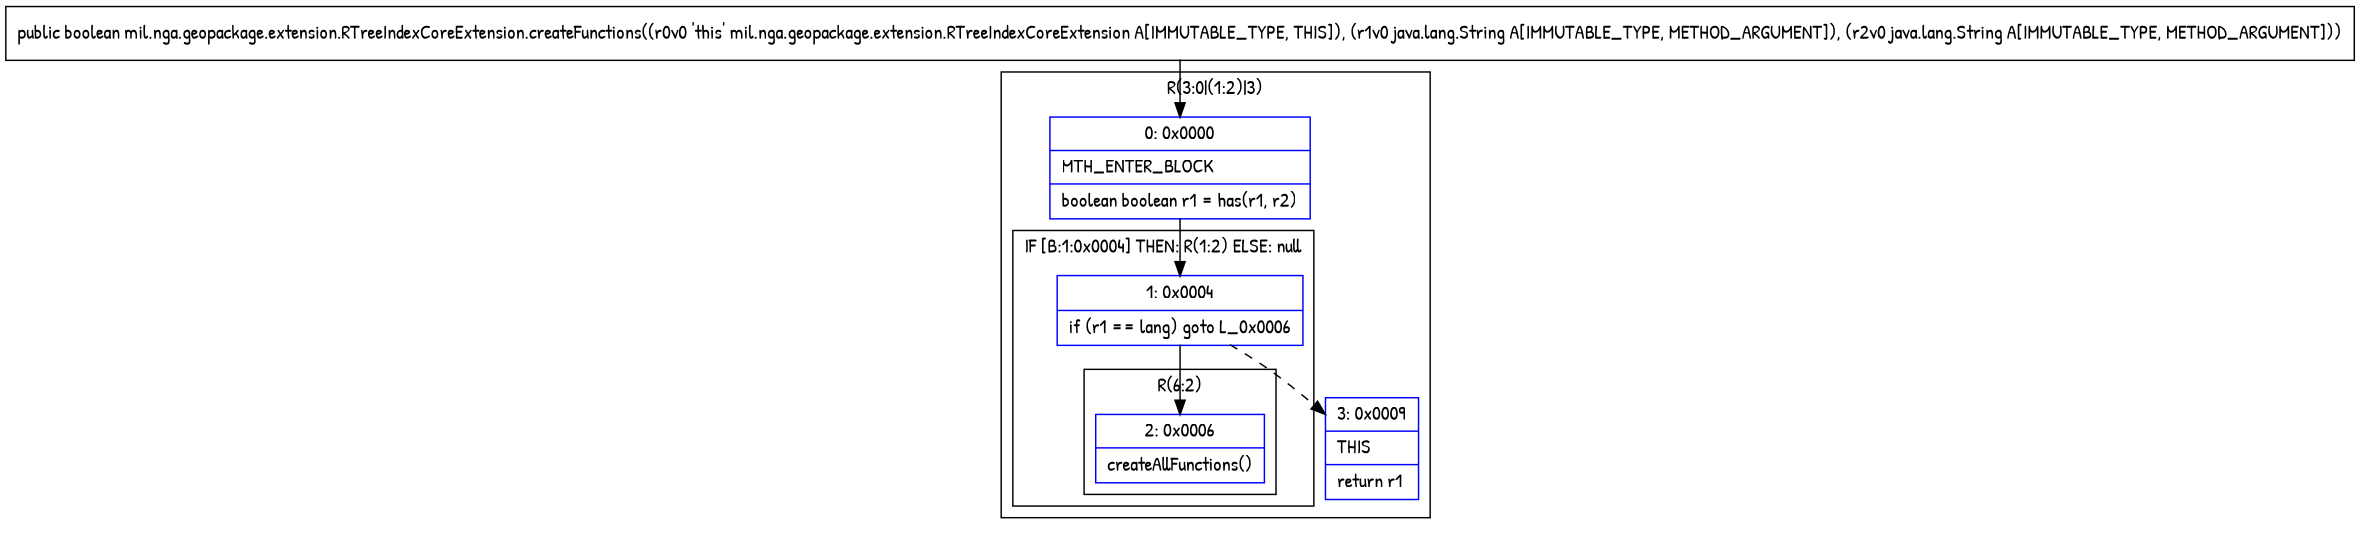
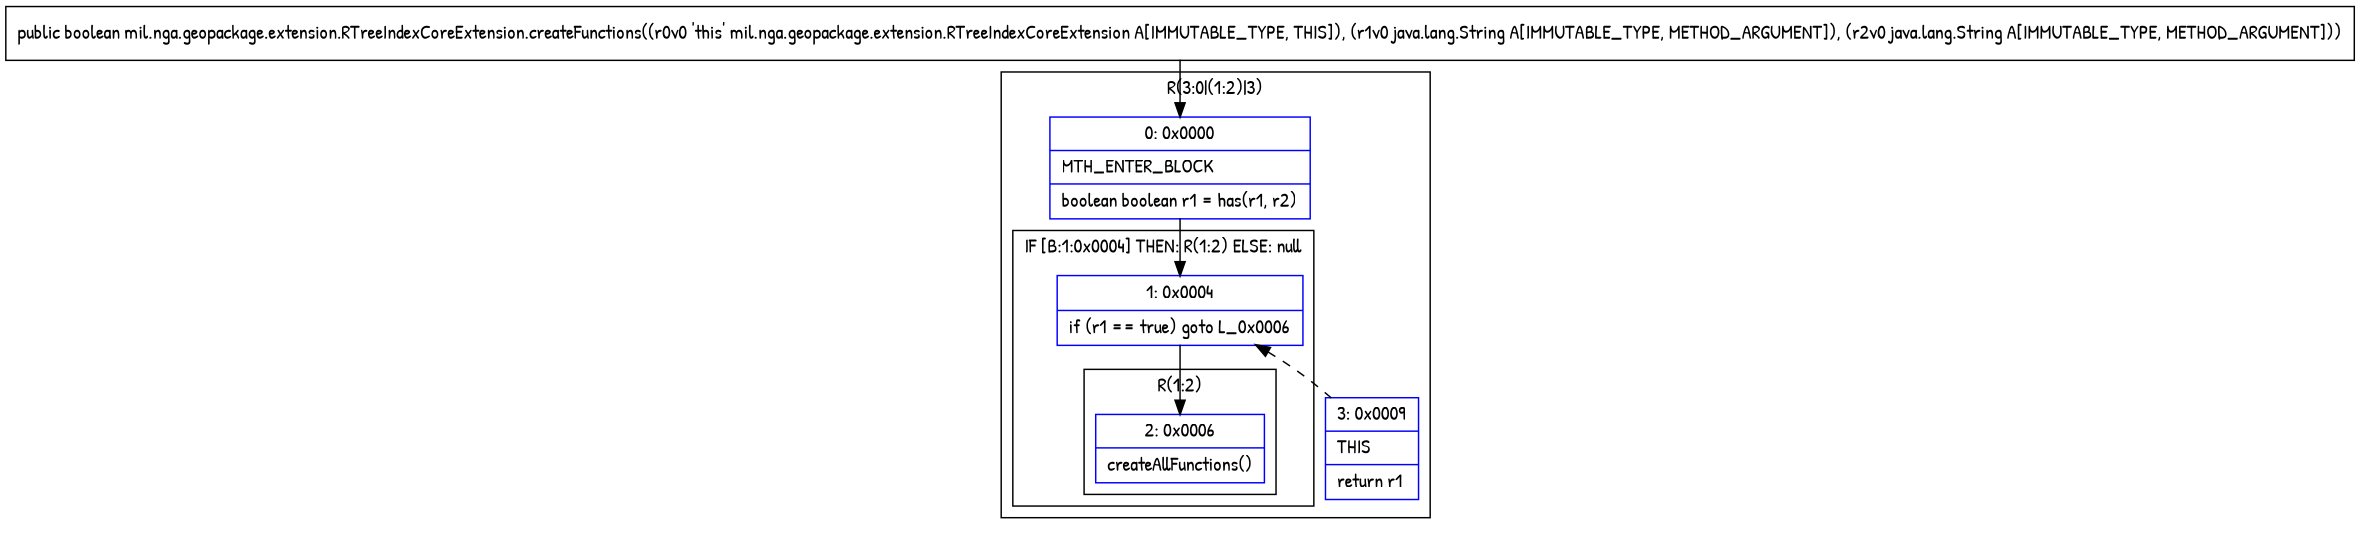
node "1: 0x0004": text "if (r1 == lang) goto L_0x0006" -> "if (r1 == true) goto L_0x0006"
edge "1: 0x0004" -> "3: 0x0009": reversed
cluster "R(6:2)": label "R(6:2)" -> "R(1:2)"
